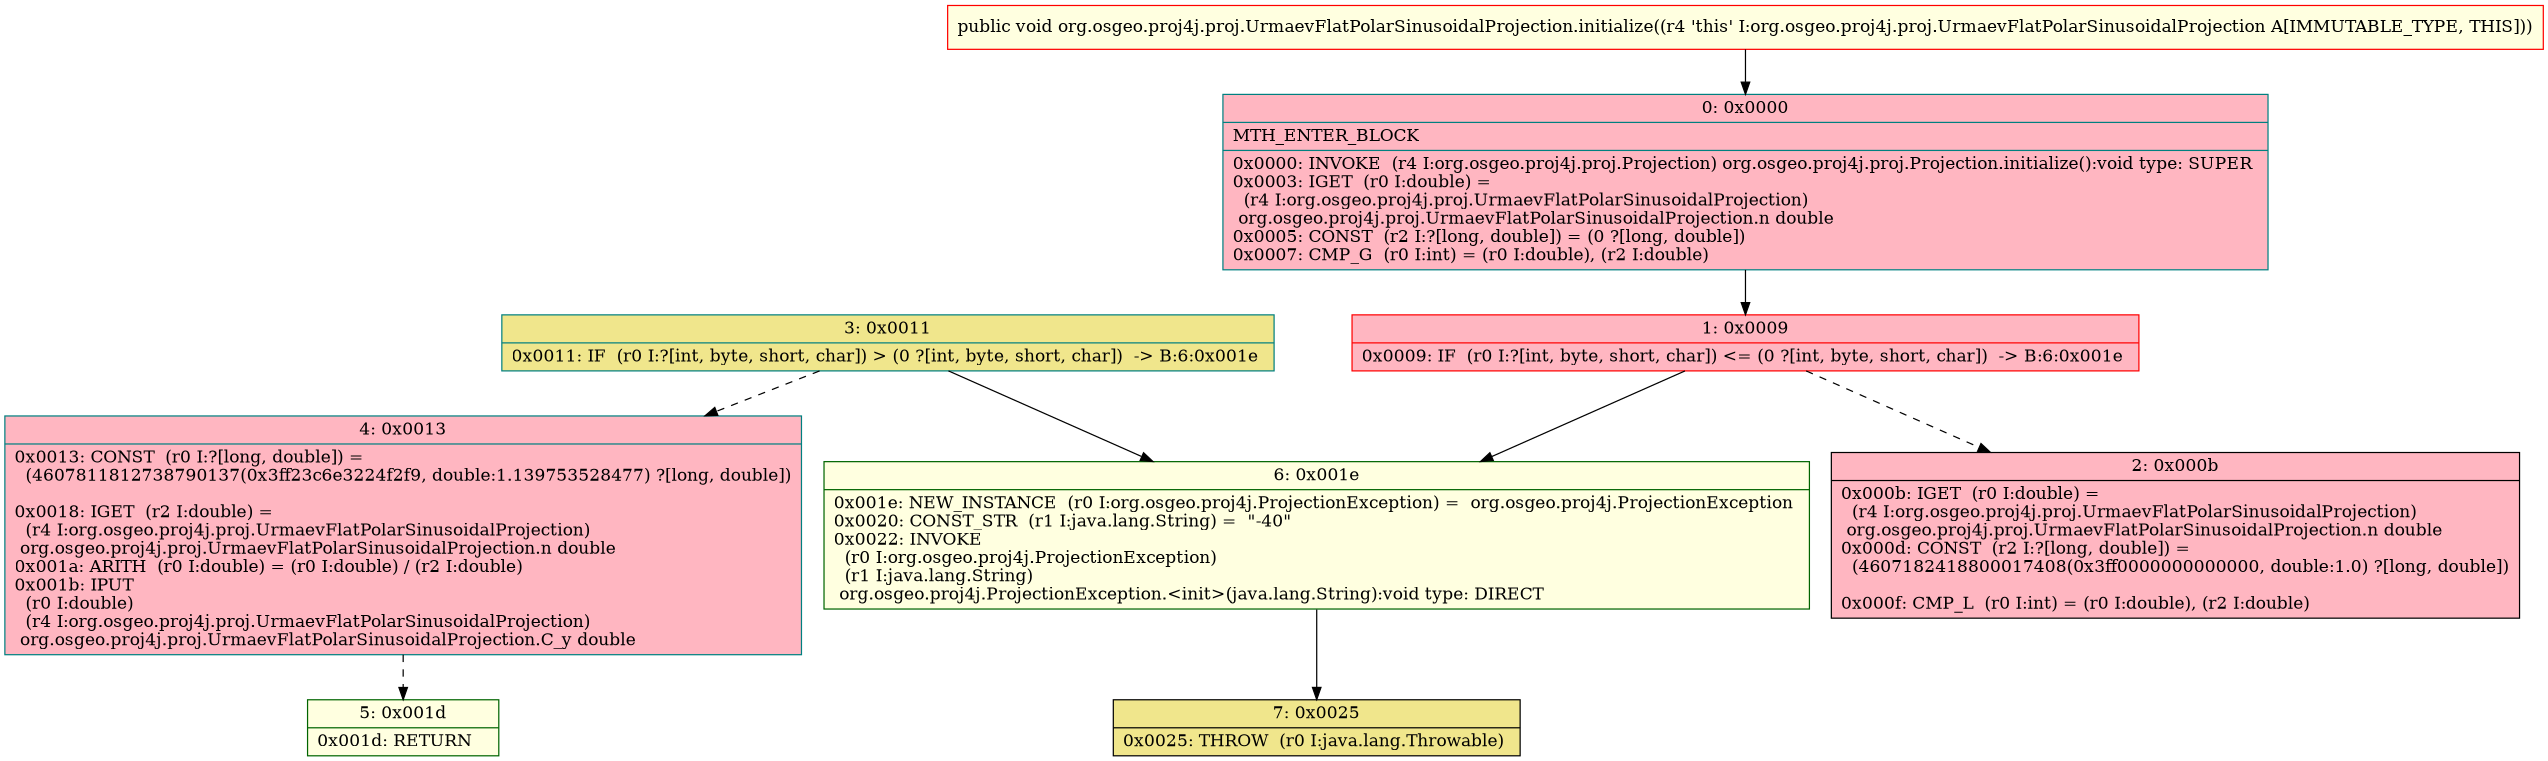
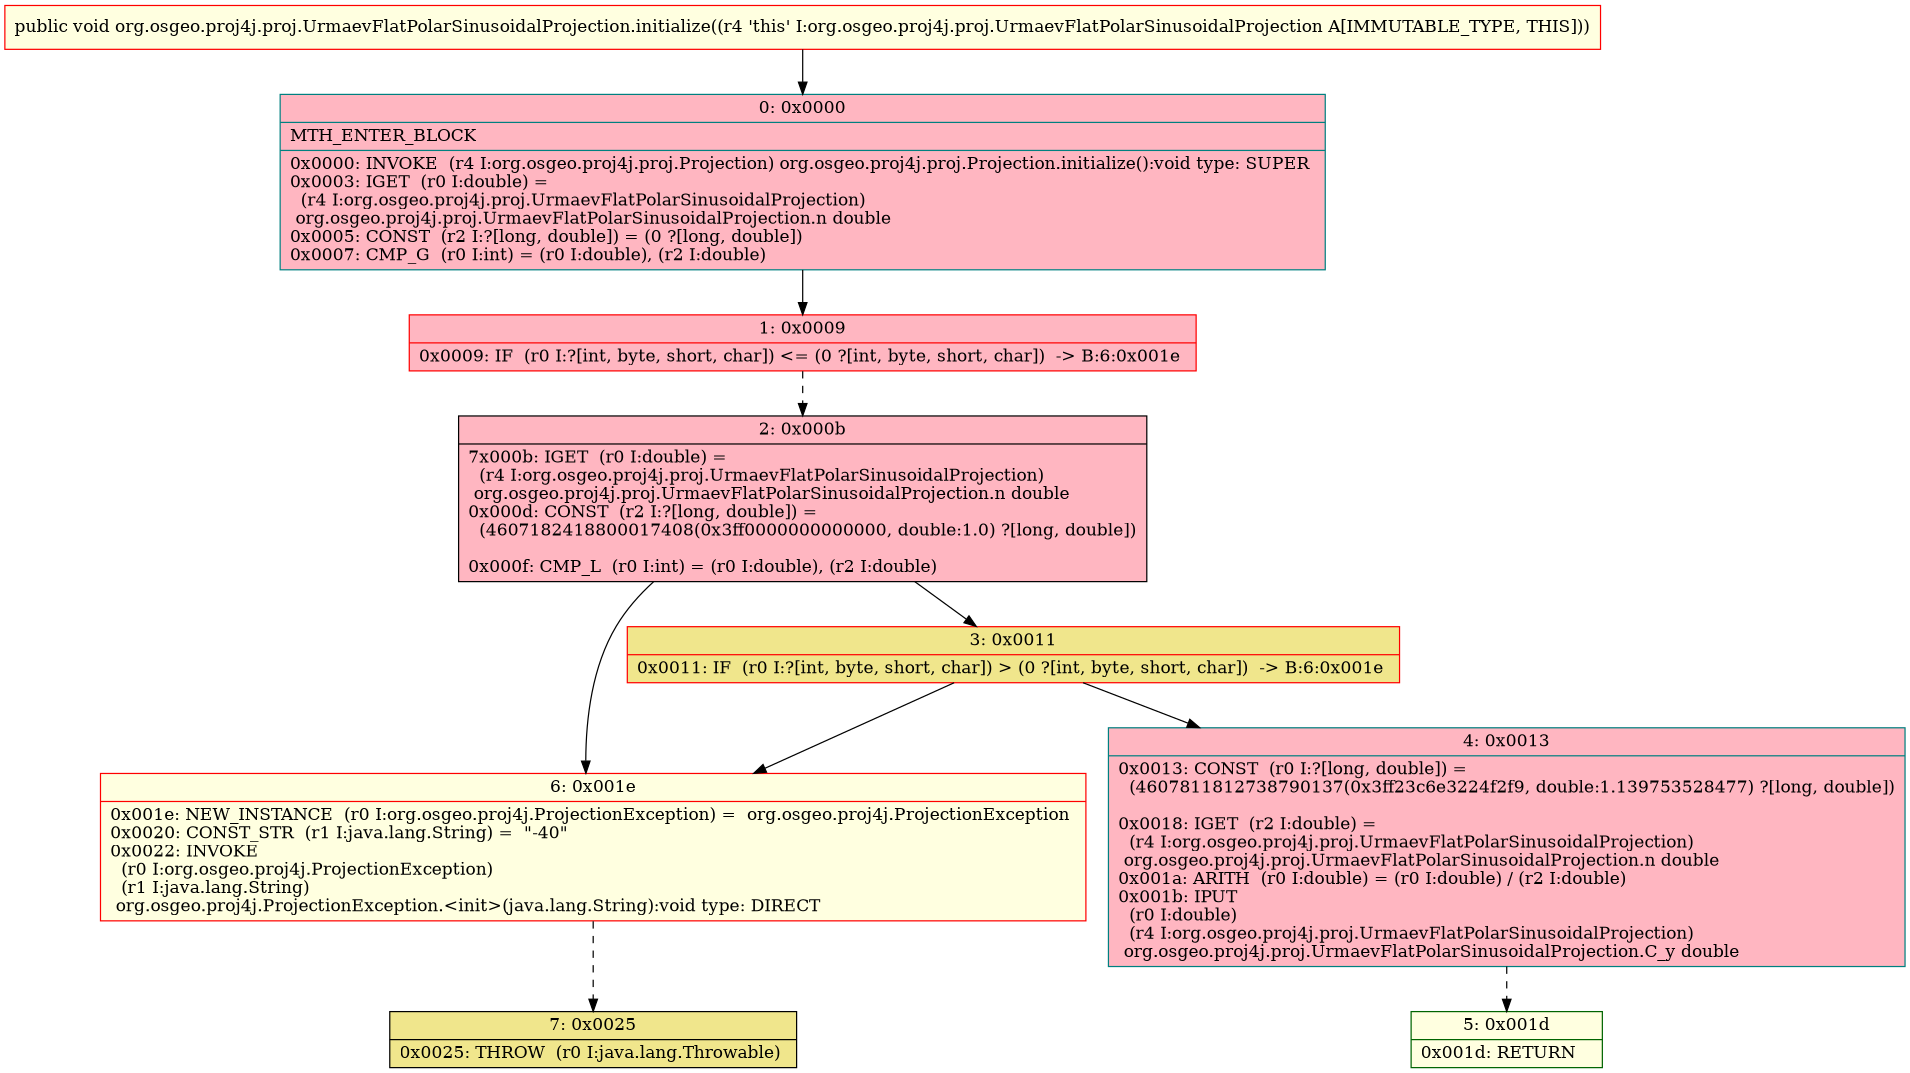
node "3: 0x0011": color teal -> red
edge "3: 0x0011" -> "4: 0x0013": style dashed -> solid
edge "1: 0x0009" -> "6: 0x001e": now "2: 0x000b" -> "6: 0x001e"
node "2: 0x000b": text "0x000b: IGET  (r0 I:double) =" -> "7x000b: IGET  (r0 I:double) ="
node "6: 0x001e": color darkgreen -> red
edge "2: 0x000b" -> "3: 0x0011": added
edge "6: 0x001e" -> "7: 0x0025": style solid -> dashed
